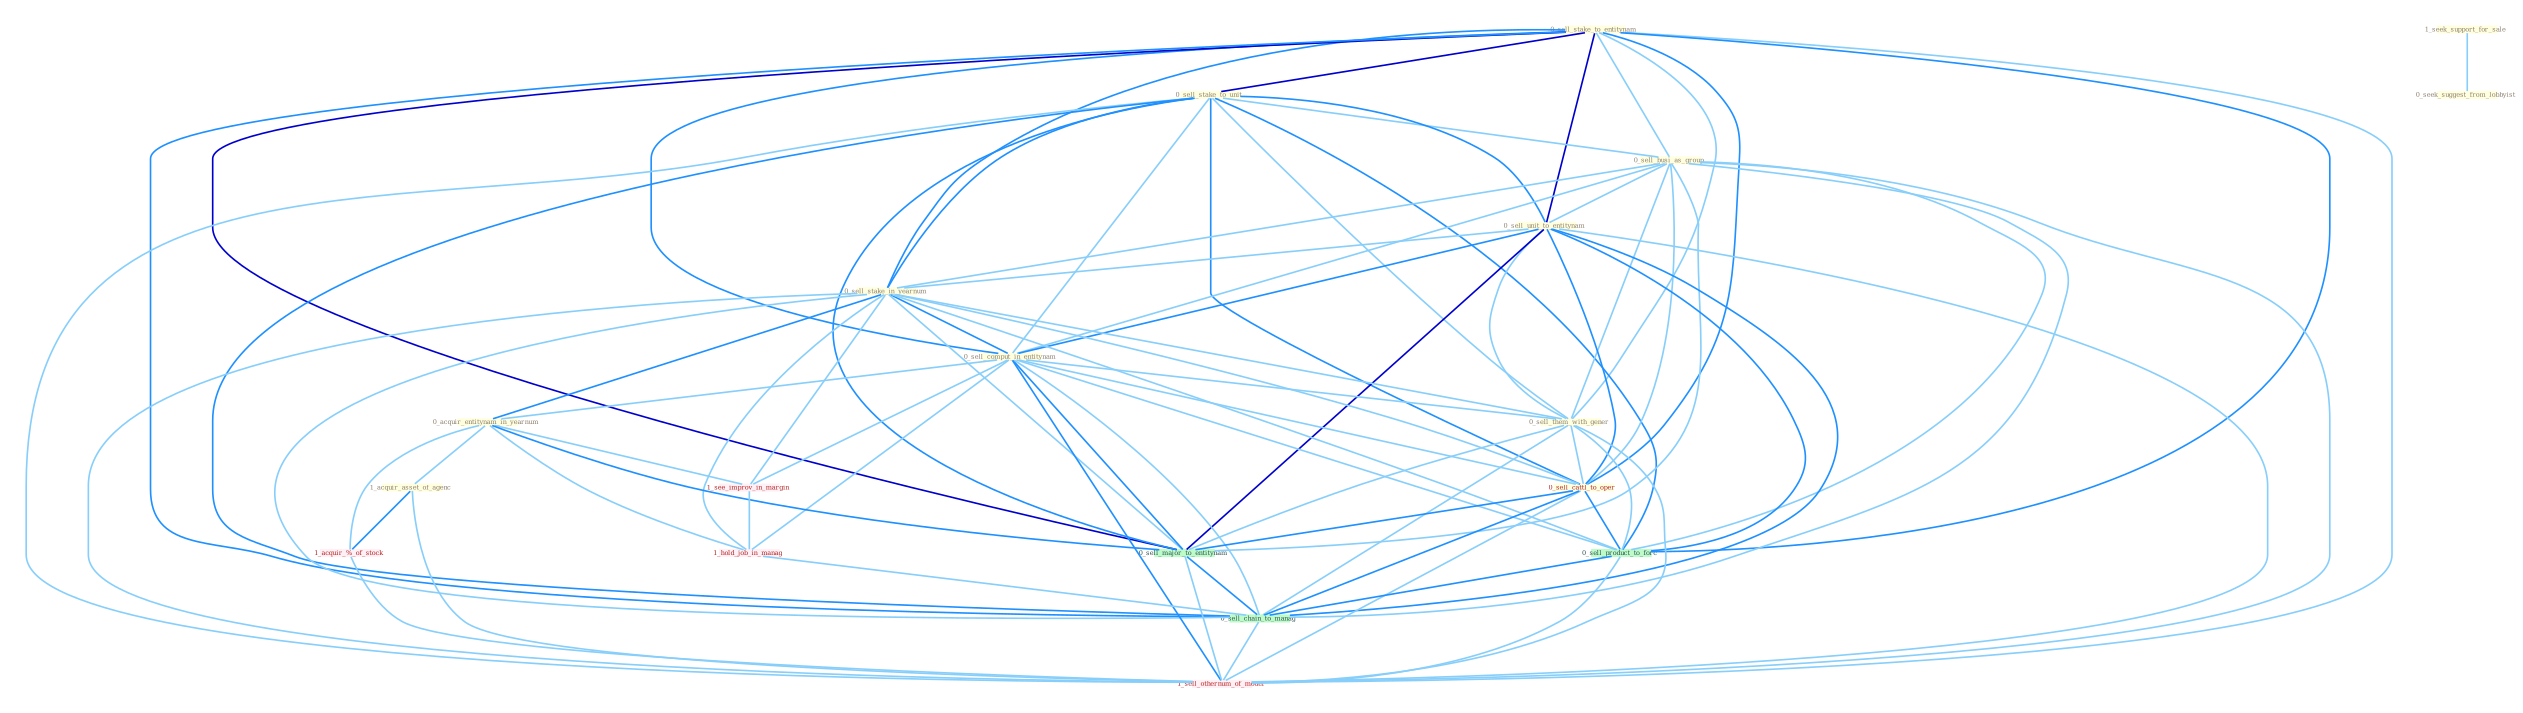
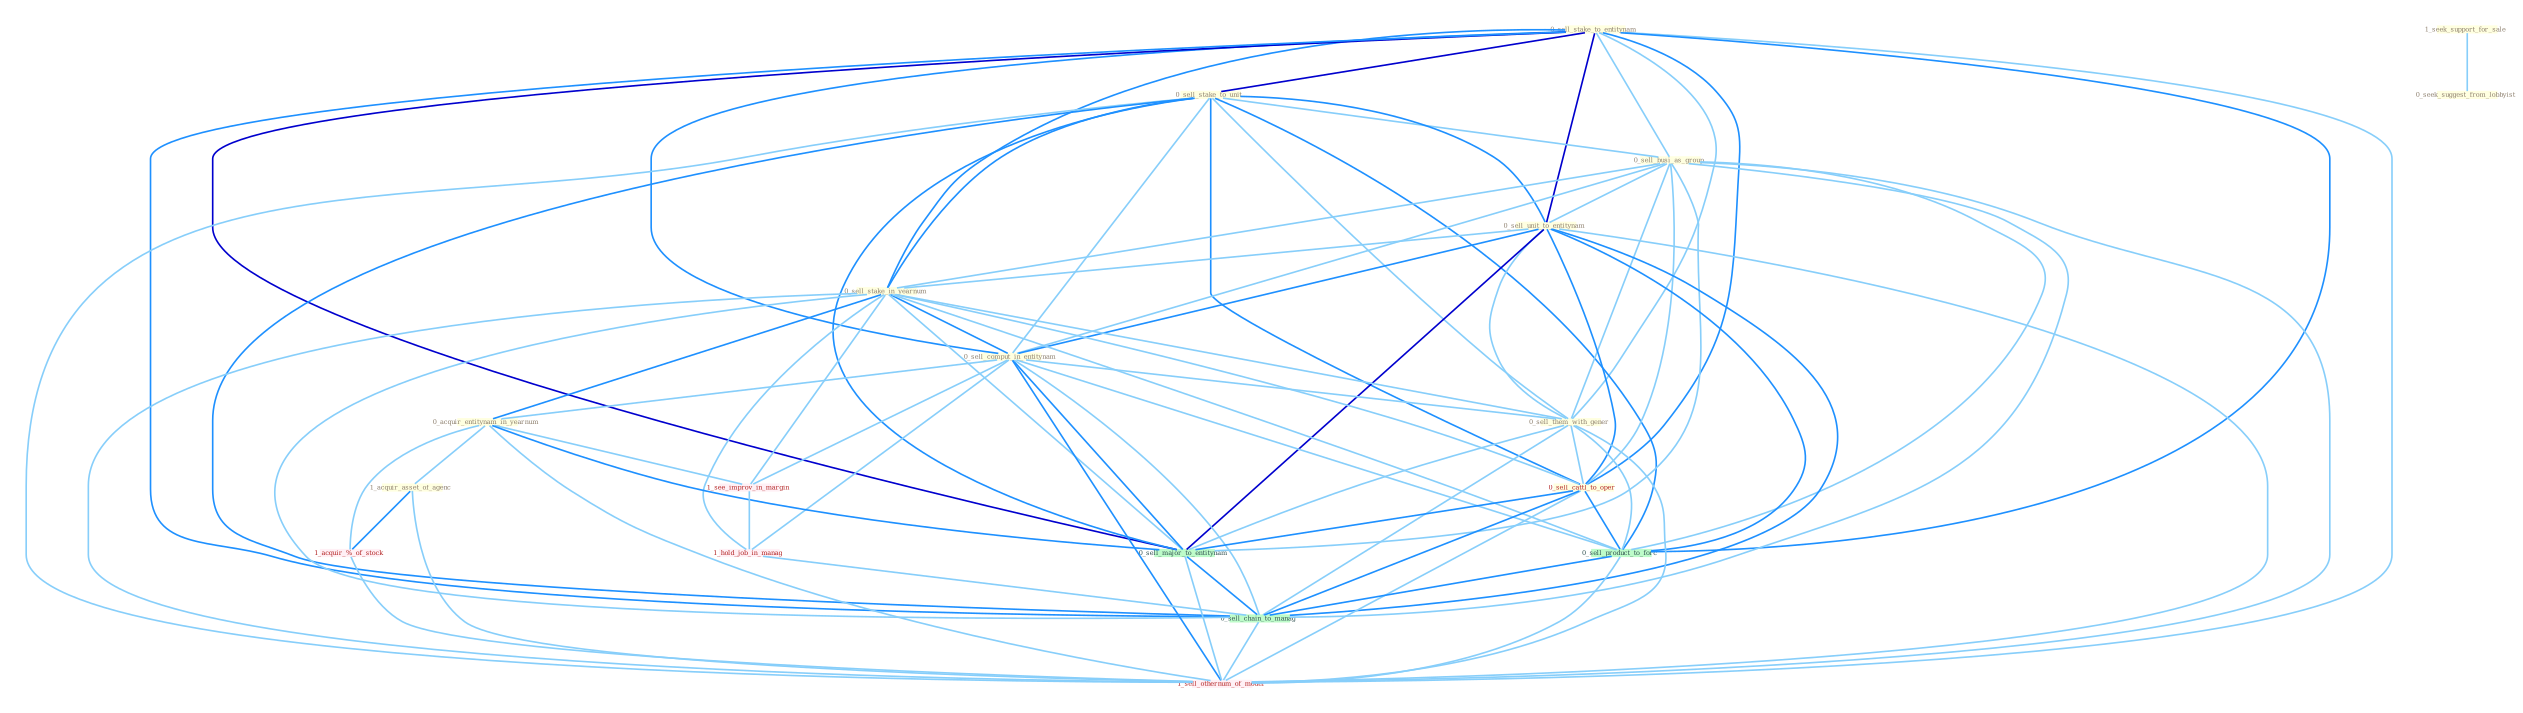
edge "0_sell_comput_in_entitynam" -- "0_sell_cattl_to_oper": removed
edge "0_acquir_entitynam_in_yearnum" -- "1_hold_job_in_manag": now "0_acquir_entitynam_in_yearnum" -- "1_sell_othernum_of_model"
